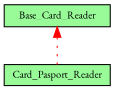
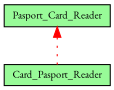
node "Base_Card_Reader": label "Base_Card_Reader" -> "Pasport_Card_Reader"
